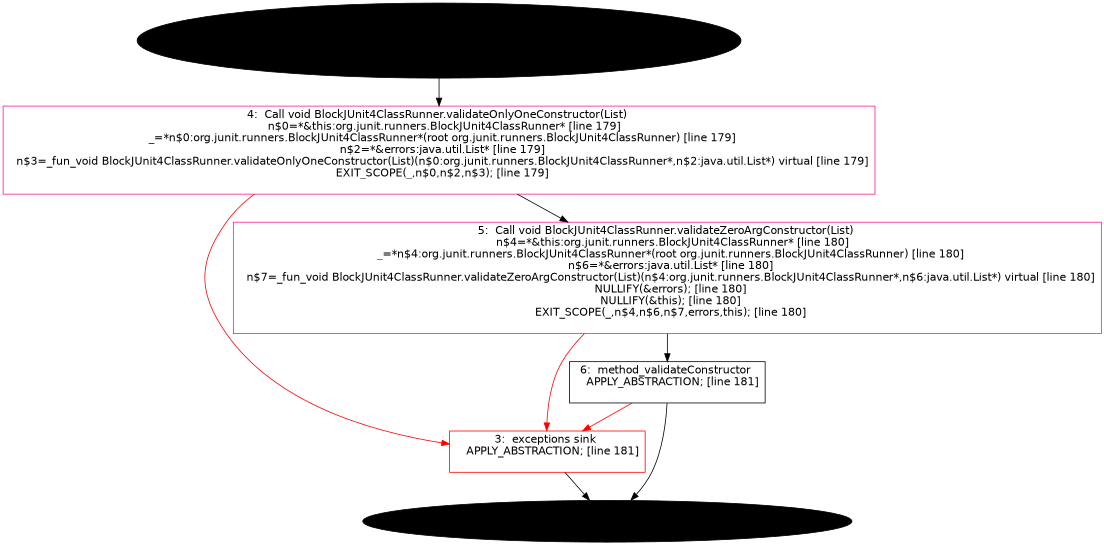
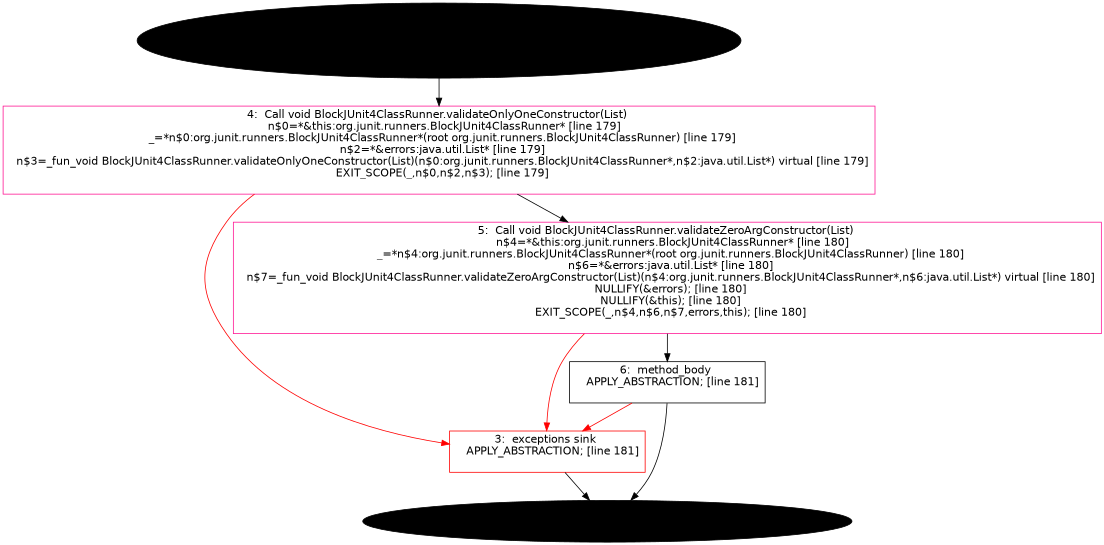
node "6:  method_validateConstructor APPLY_ABSTRACTION; [line 181]": label "6:  method_validateConstructor APPLY_ABSTRACTION; [line 181]" -> "6:  method_body APPLY_ABSTRACTION; [line 181]"
